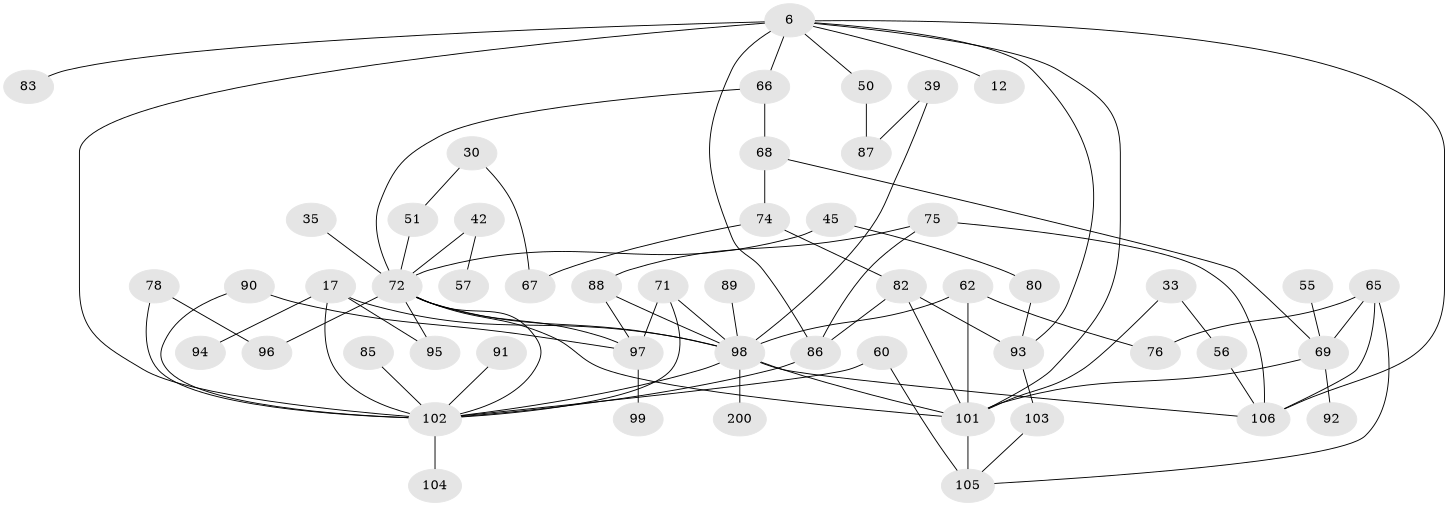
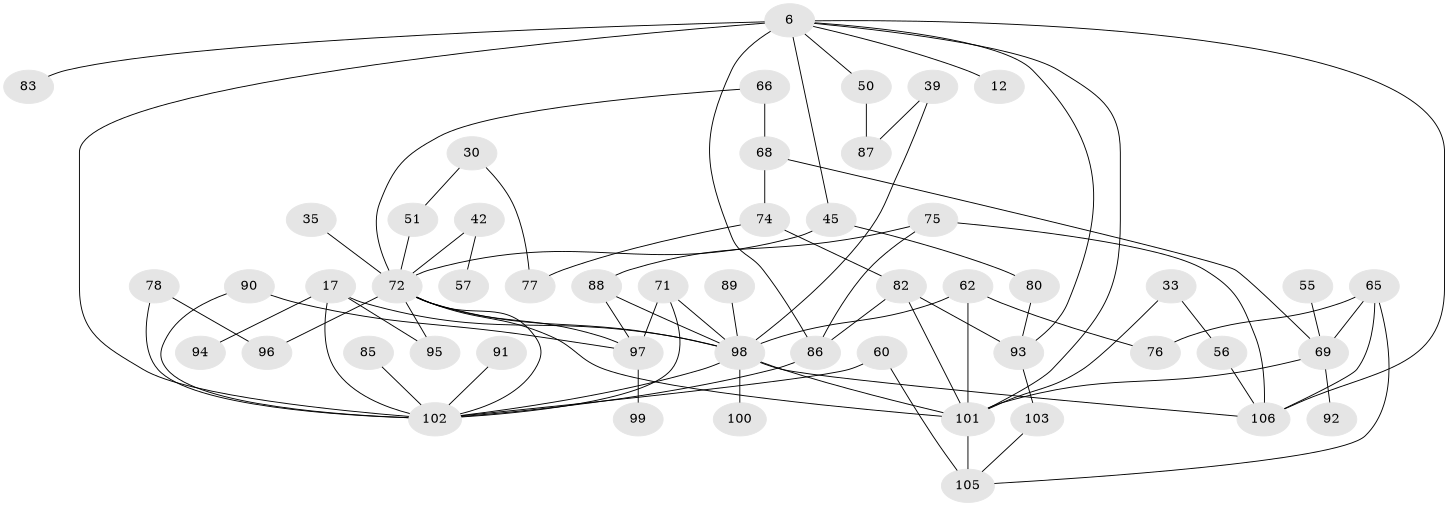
edge "6" -- "66": now "6" -- "45"
node "67": label "67" -> "77"
node "200": label "200" -> "100"
node "104": removed
